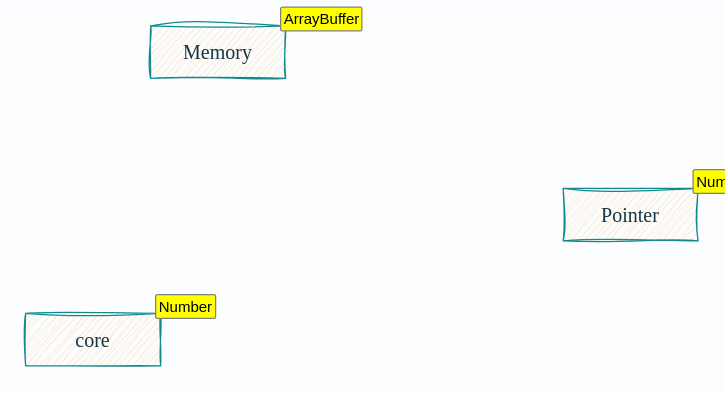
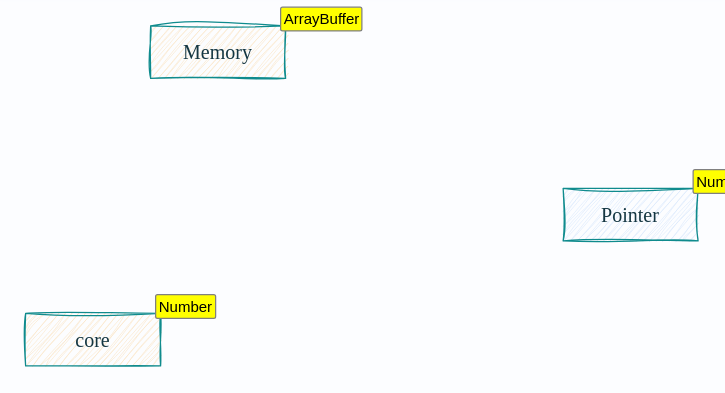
node "Pointer": fillcolor #fae5c7 -> #dae8fc
